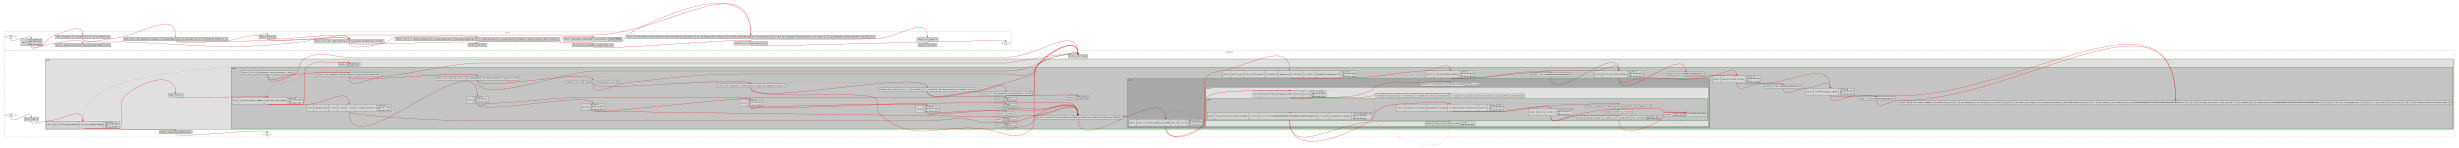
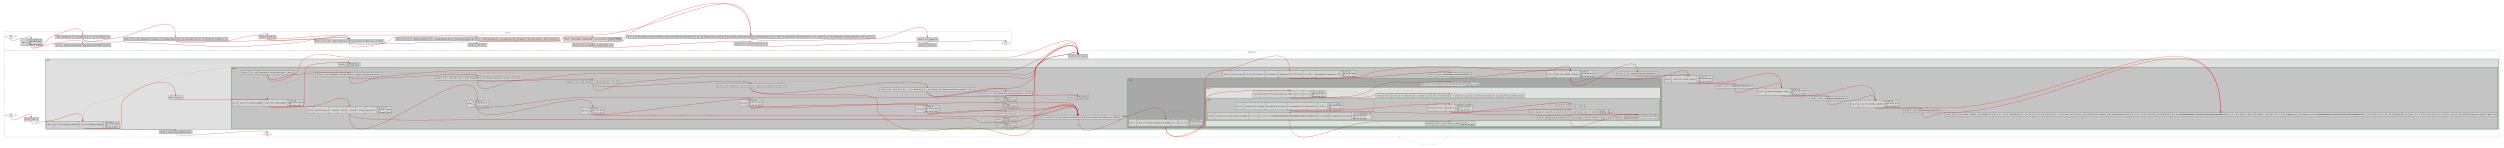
node "<bb 30>:": added
edge "<bb 20>:" -> "<bb 21>:": removed
